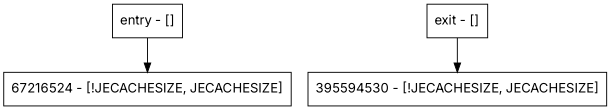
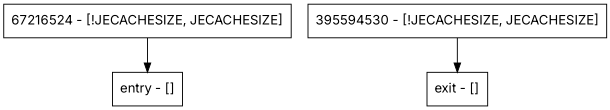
edge "entry - []" -> "67216524 - [!JECACHESIZE, JECACHESIZE]": reversed
edge "exit - []" -> "395594530 - [!JECACHESIZE, JECACHESIZE]": reversed
